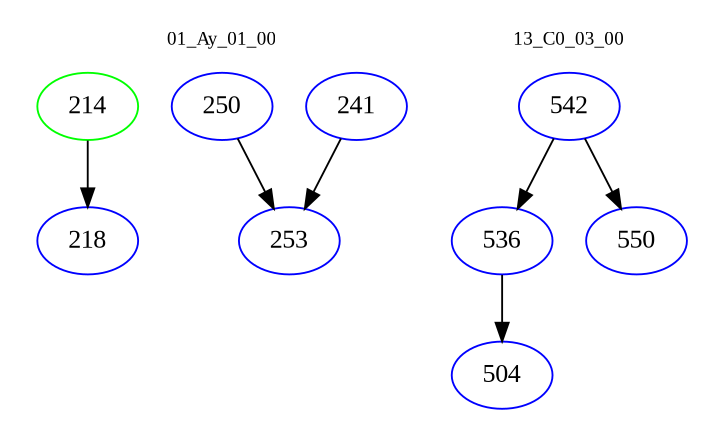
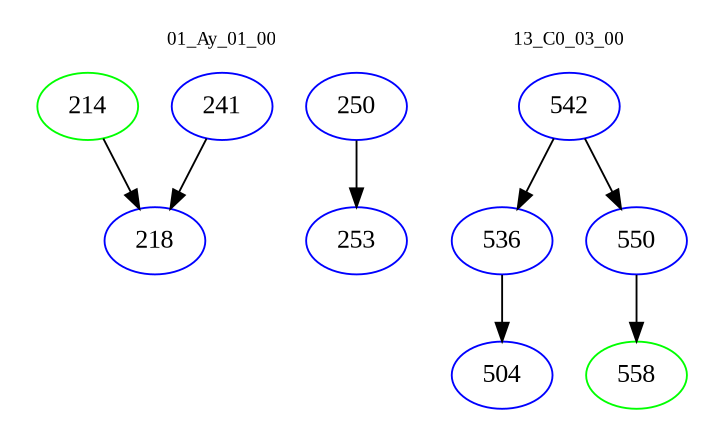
edge "241" -> "253": now "241" -> "218"
node "558": added
